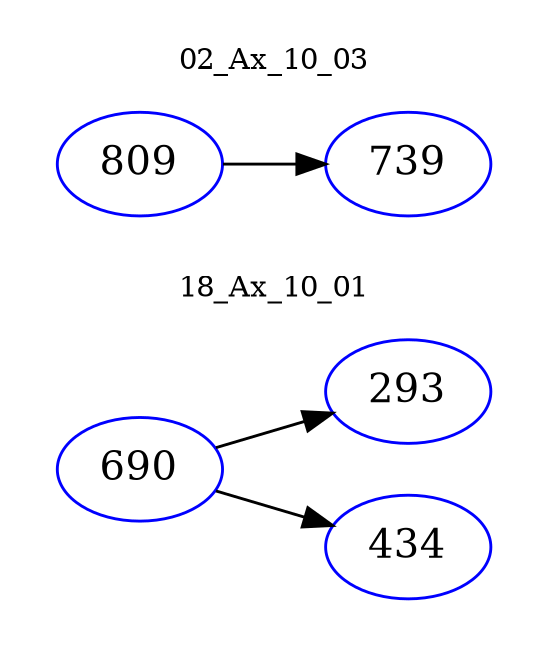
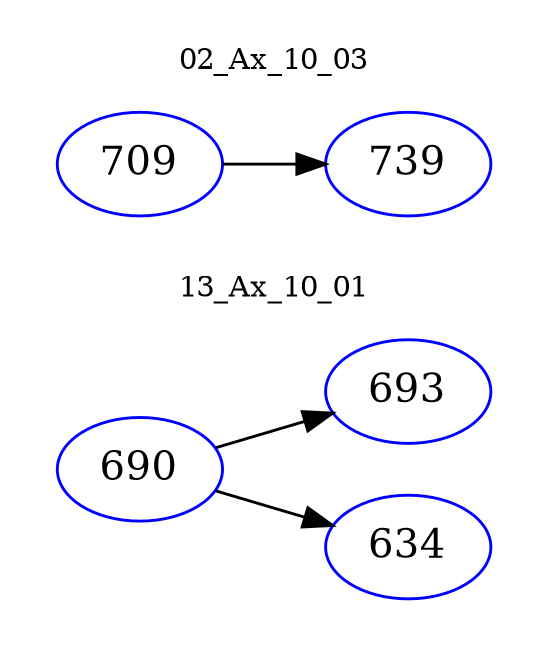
node "809": label "809" -> "709"
cluster "18_Ax_10_01": label "18_Ax_10_01" -> "13_Ax_10_01"
node "293": label "293" -> "693"
node "434": label "434" -> "634"
